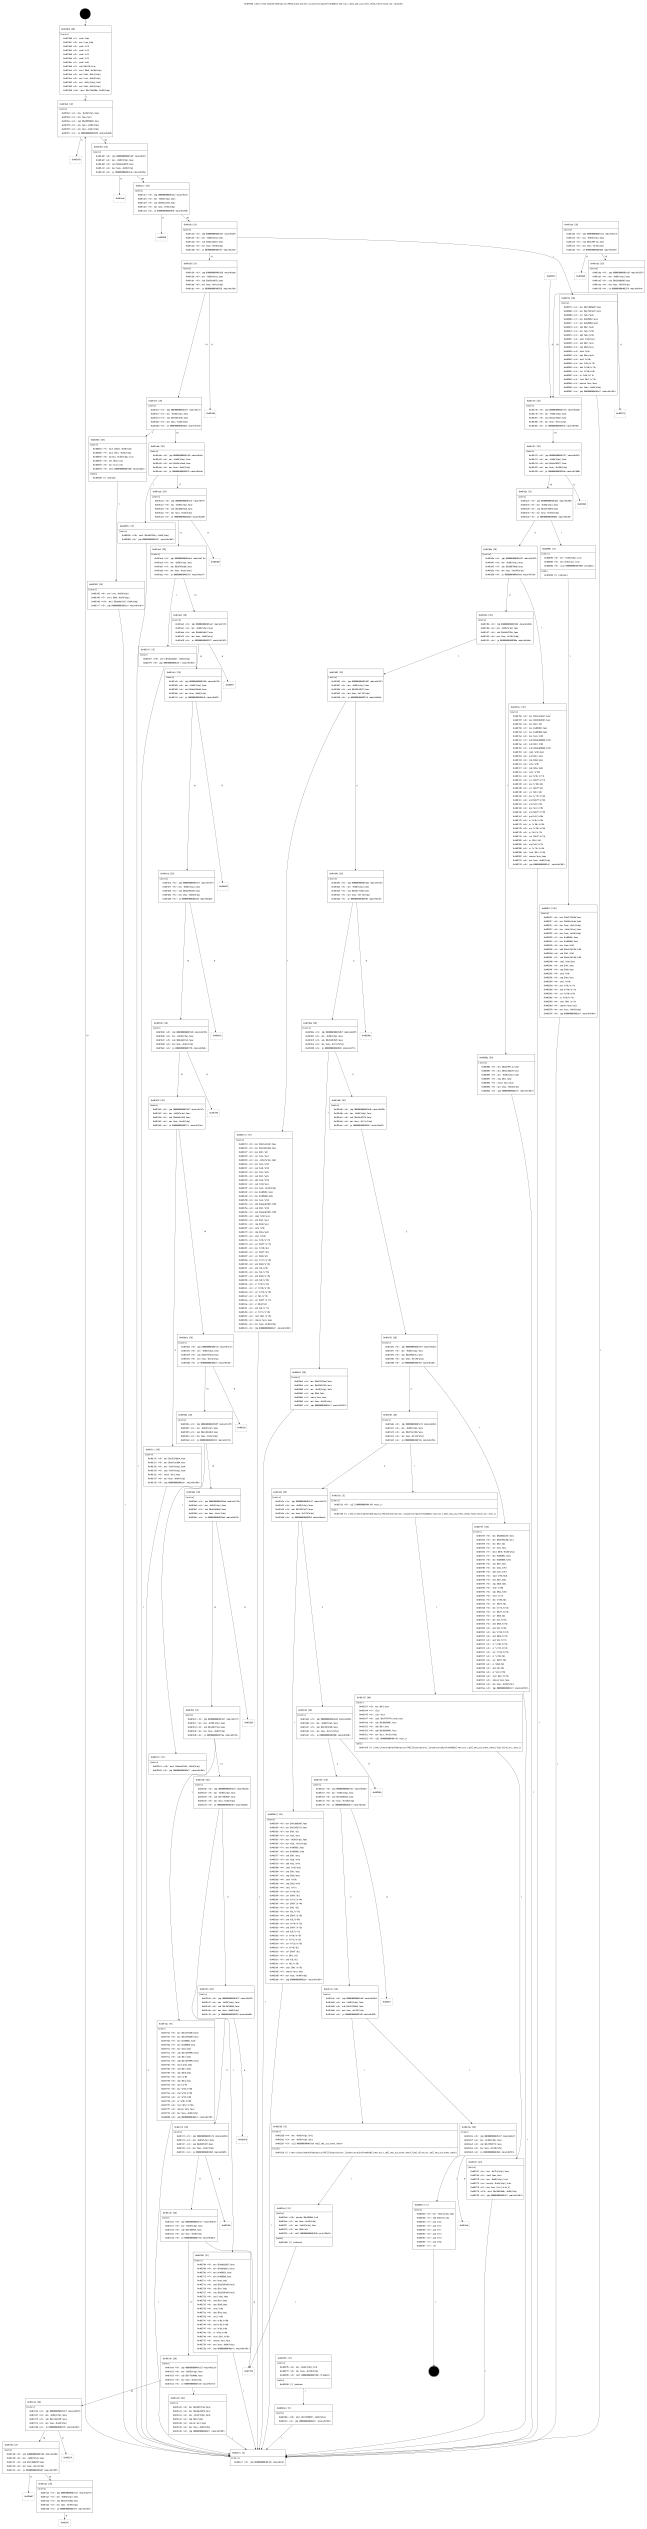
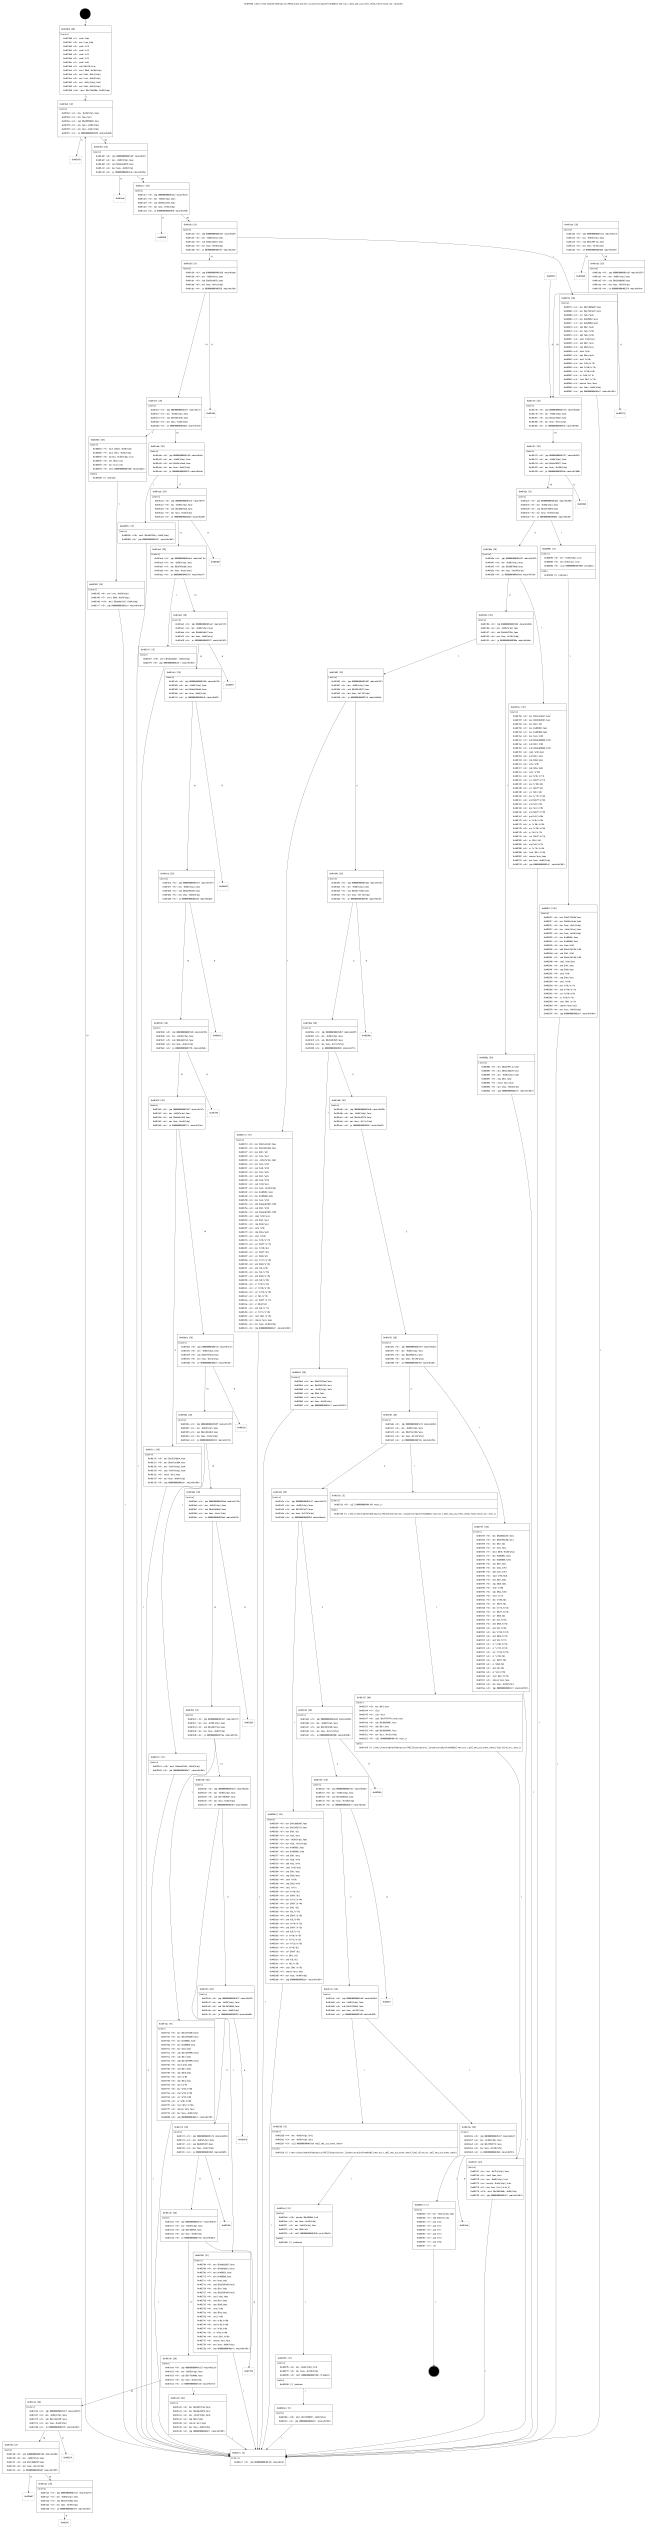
edge "0x4022c9 [15]" -> "0x402a11 [5]": added, label "1"
edge "0x4022e4 [23]" -> "0x401f34": now "0x4022e4 [23]" -> "0x4022fb [15]"
